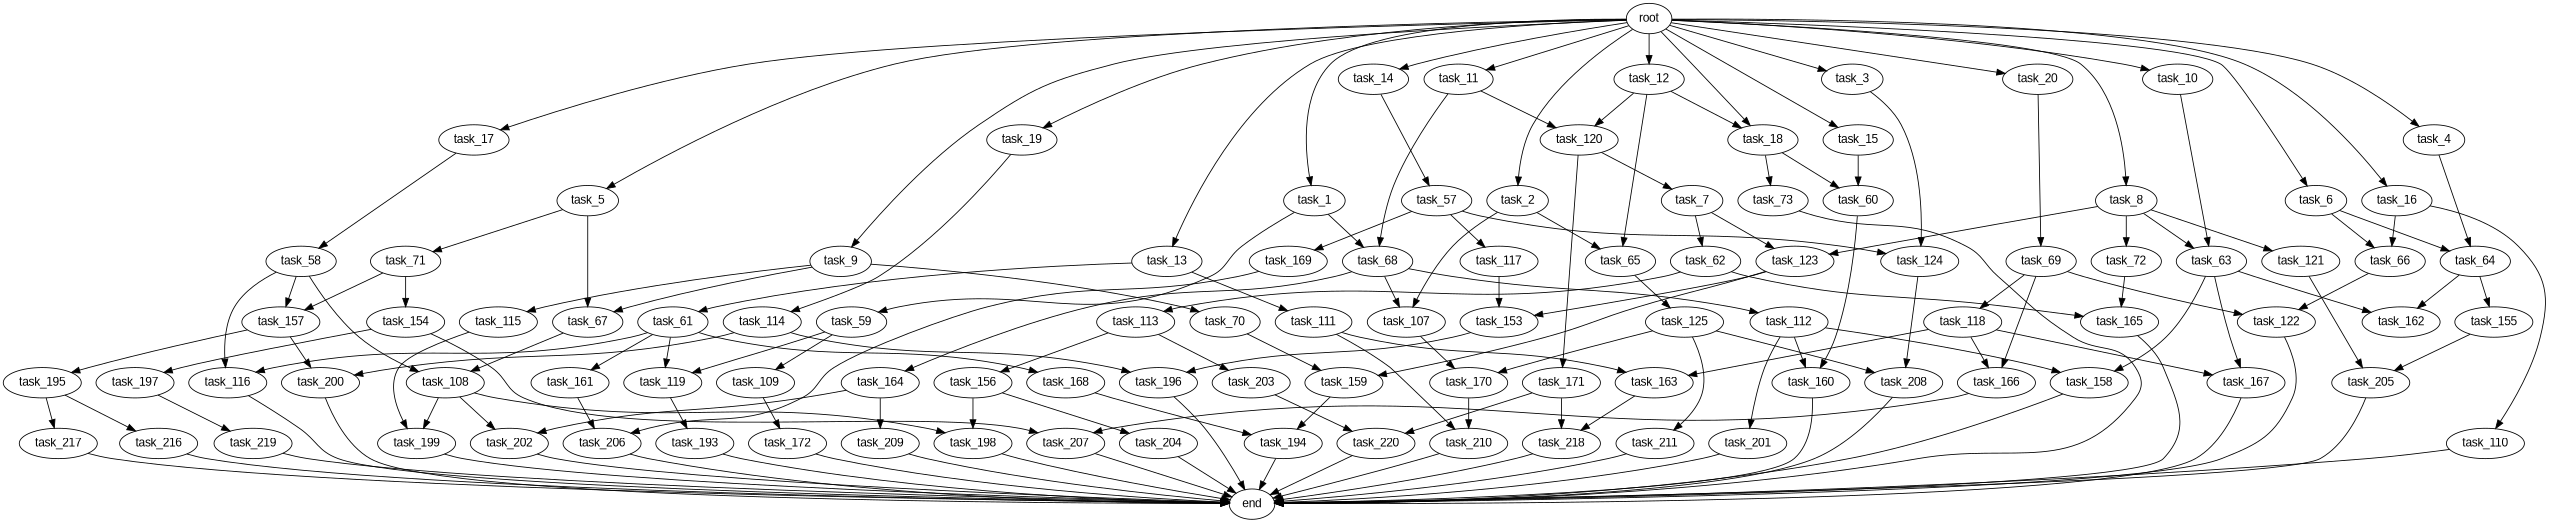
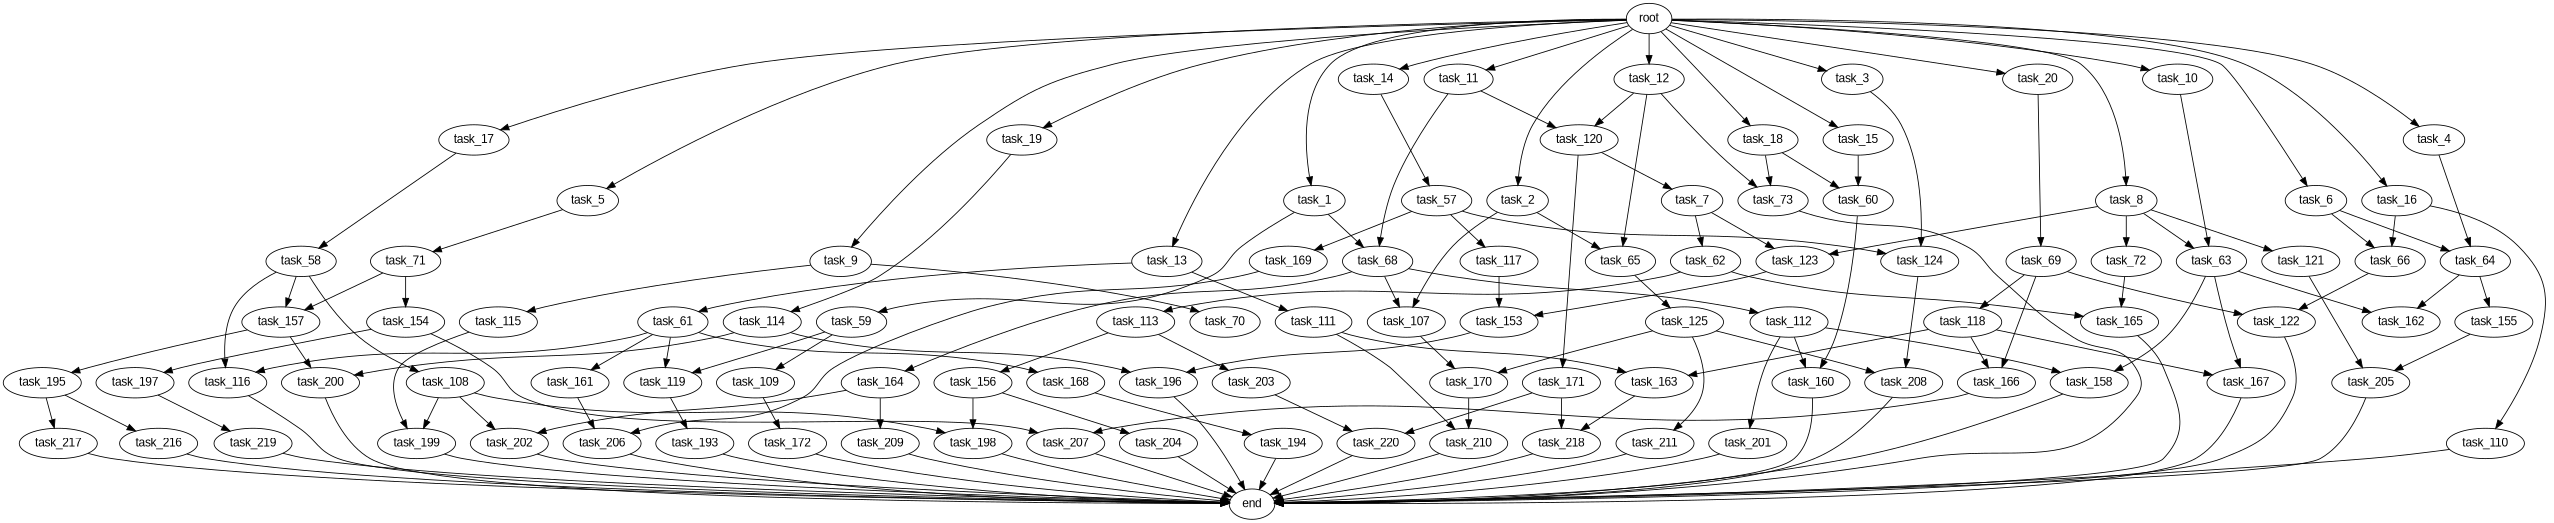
edge "task_12" -> "task_18": now "task_12" -> "task_73"
node "task_67": removed
node "task_159": removed
